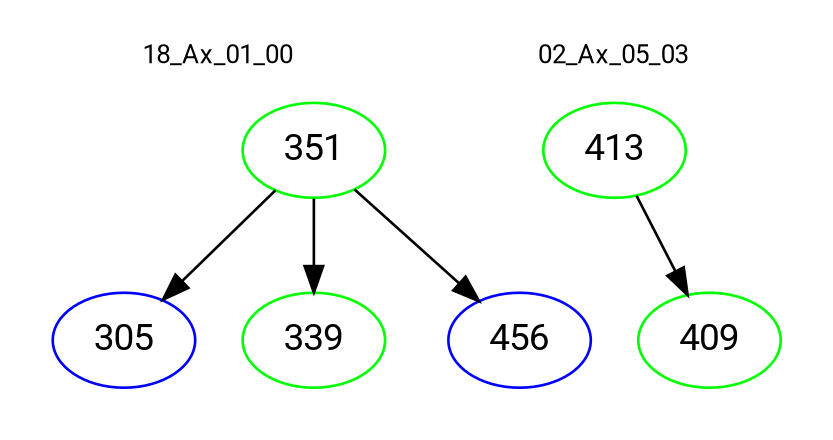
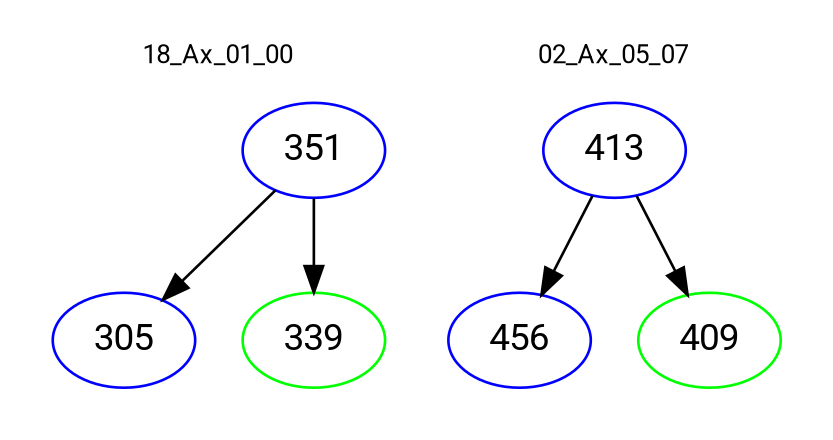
cluster "02_Ax_05_03": label "02_Ax_05_03" -> "02_Ax_05_07"
node "351": color green -> blue
node "413": color green -> blue
edge "351" -> "456": now "413" -> "456"
